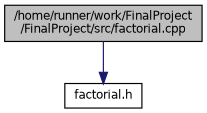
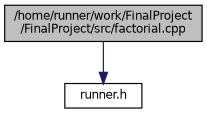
node "factorial.h": label "factorial.h" -> "runner.h"
